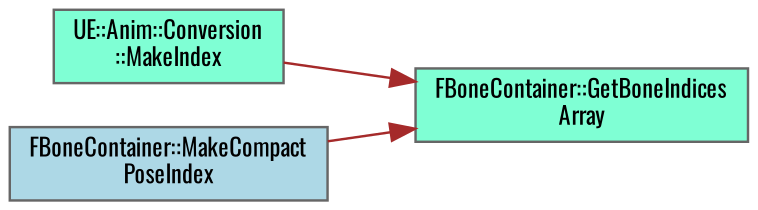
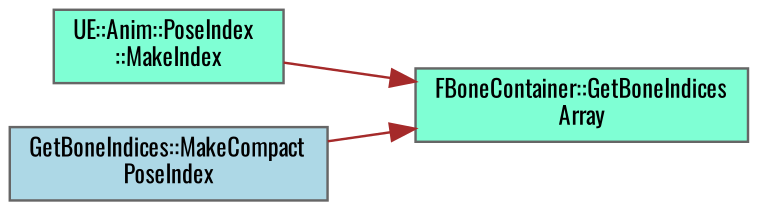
node "UE::Anim::Conversion ::MakeIndex": label "UE::Anim::Conversion ::MakeIndex" -> "UE::Anim::PoseIndex ::MakeIndex"
node "FBoneContainer::MakeCompact PoseIndex": label "FBoneContainer::MakeCompact PoseIndex" -> "GetBoneIndices::MakeCompact PoseIndex"
